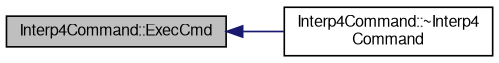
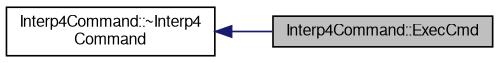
edge "Interp4Command::~Interp4 Command" -> "Interp4Command::ExecCmd": reversed
